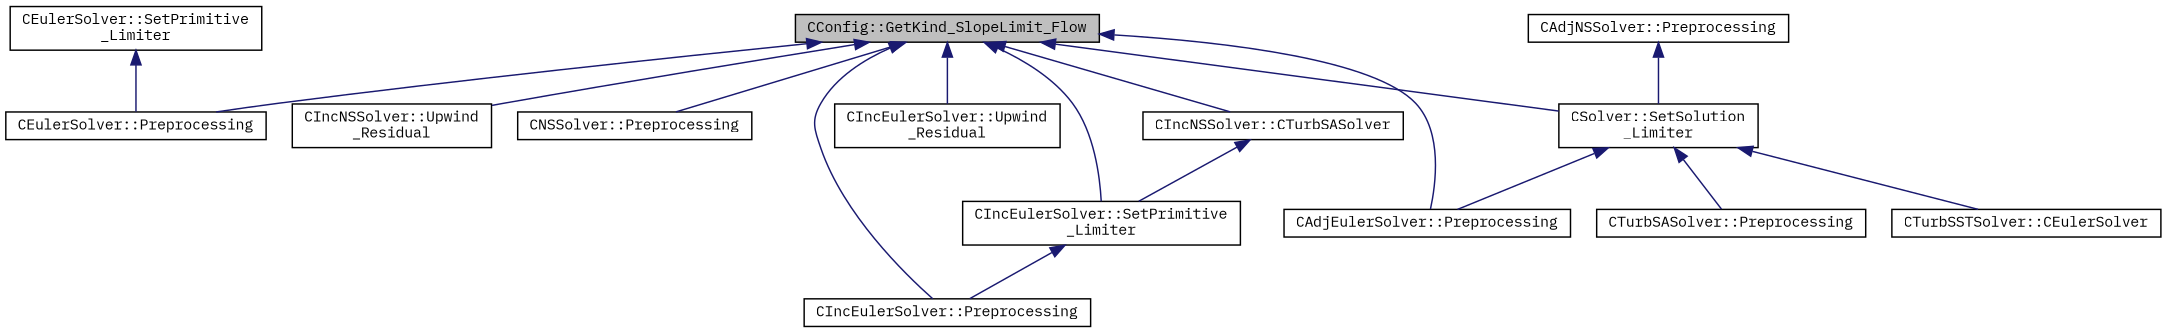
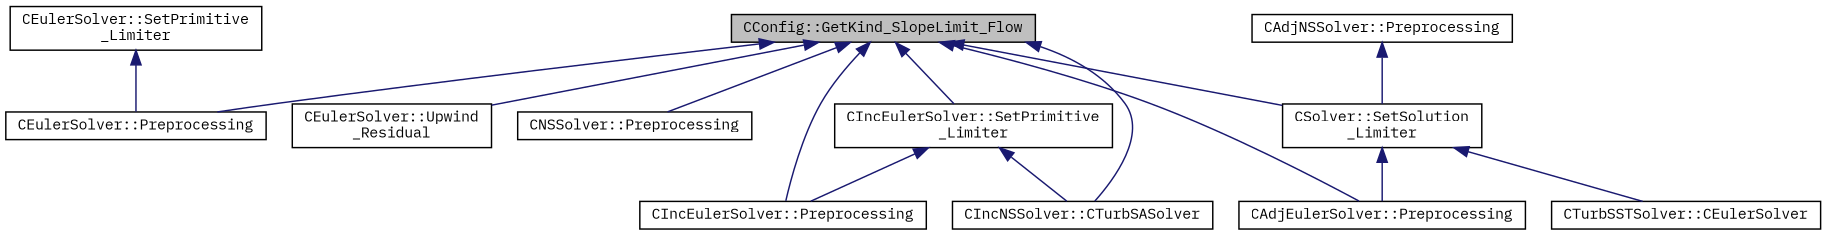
node "CIncNSSolver::Upwind _Residual": label "CIncNSSolver::Upwind _Residual" -> "CEulerSolver::Upwind _Residual"
node "CIncEulerSolver::Upwind _Residual": removed
edge "CIncEulerSolver::SetPrimitive _Limiter" -> "CIncNSSolver::CTurbSASolver": reversed
node "CTurbSASolver::Preprocessing": removed
